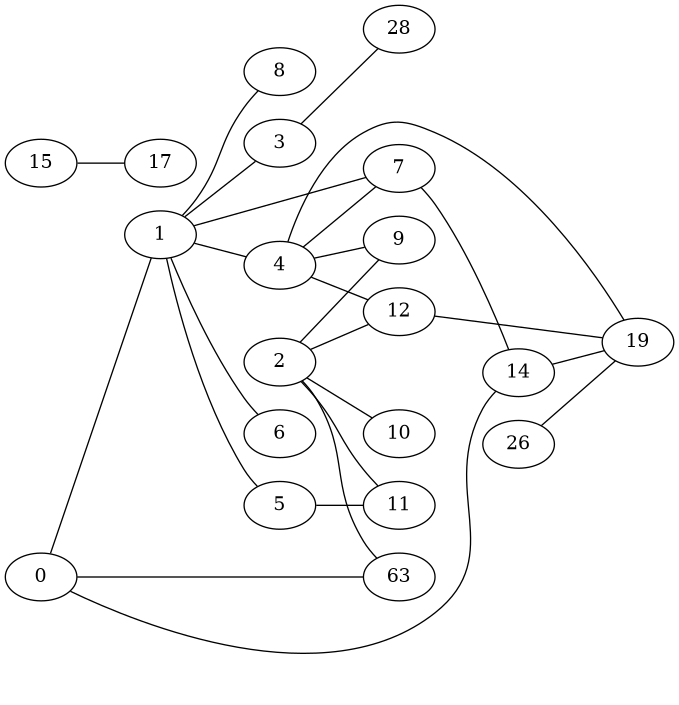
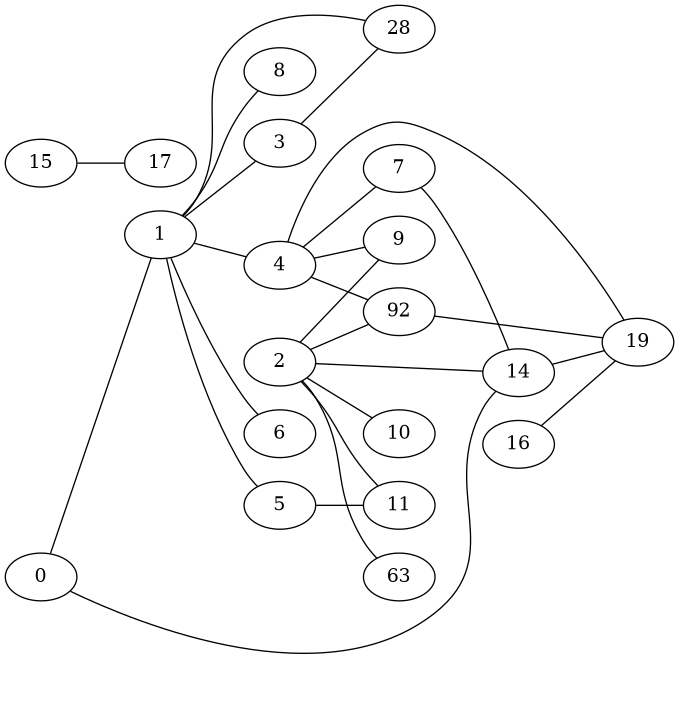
edge "7" -- "1": now "28" -- "1"
node "12": label "12" -> "92"
edge "2" -- "14": added
node "26": label "26" -> "16"
edge "0" -- "63": removed
